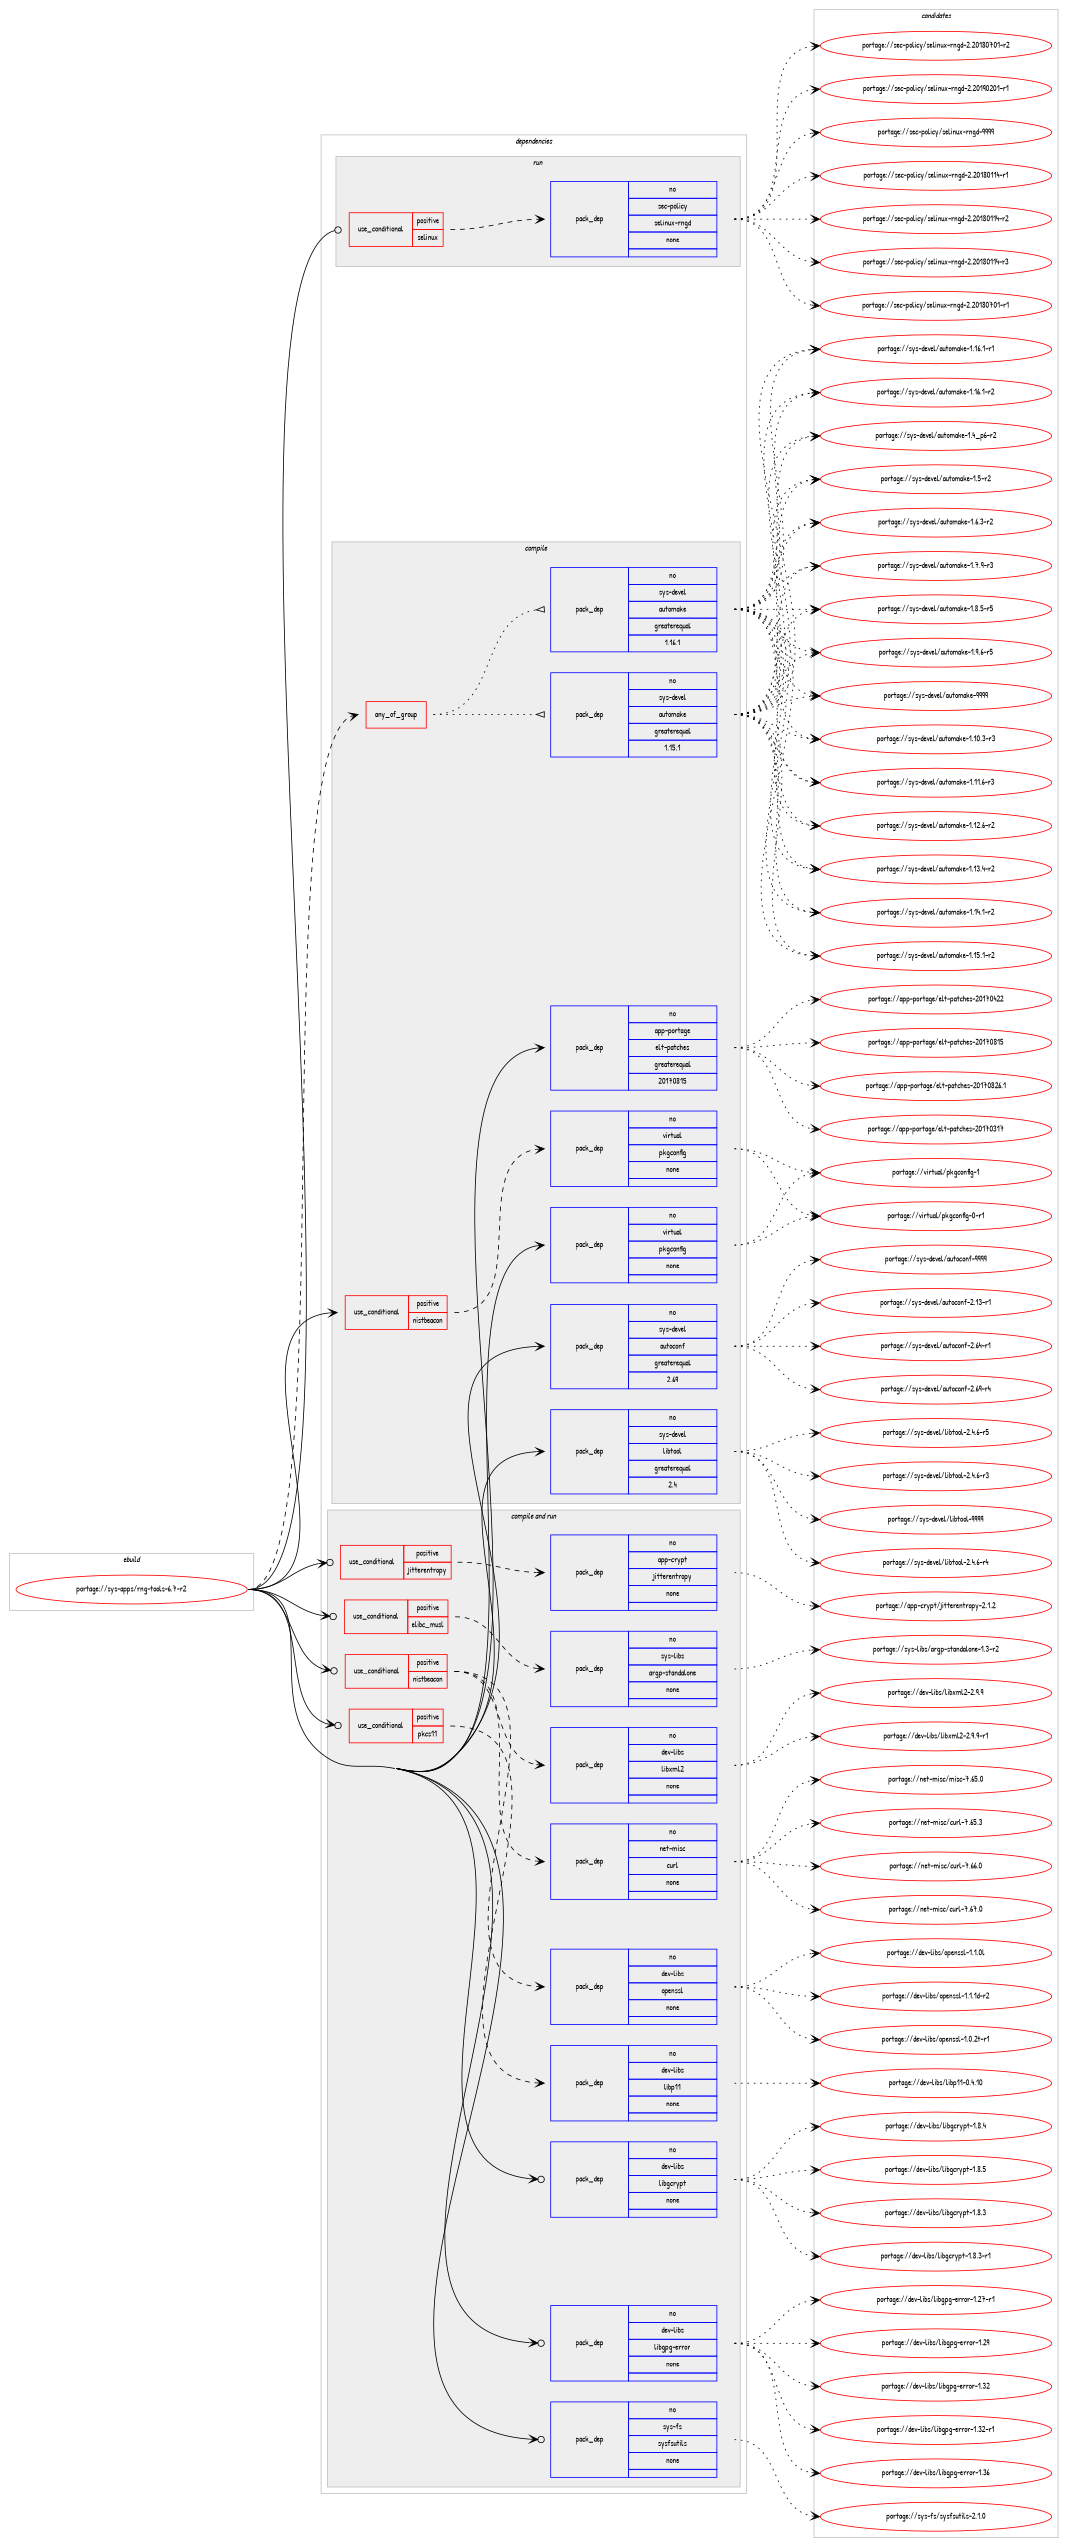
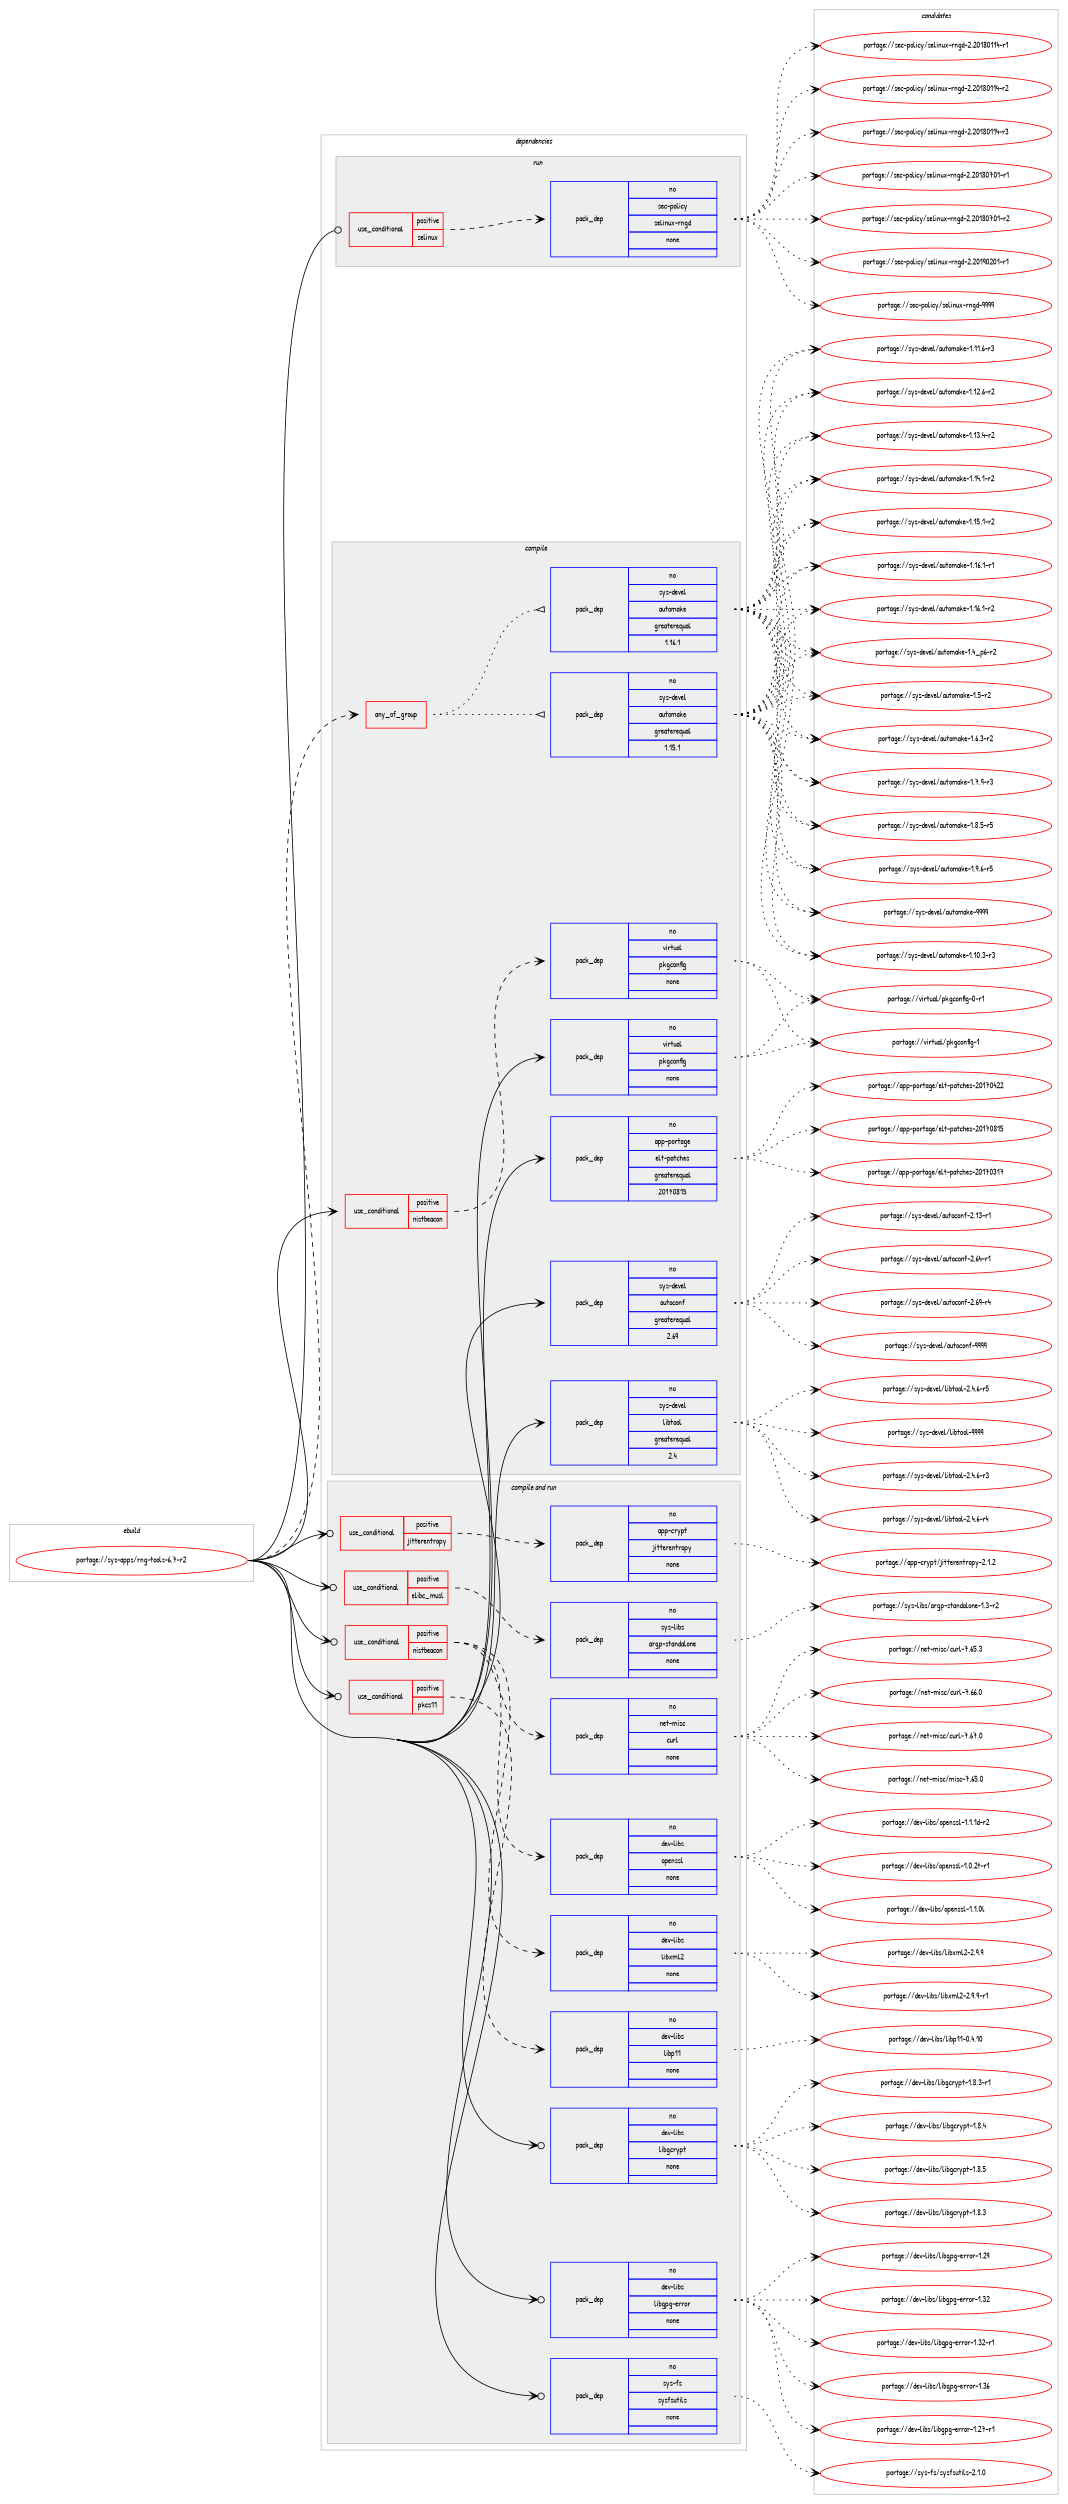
node "portage://app-portage/elt-patches-20170826.1": removed
